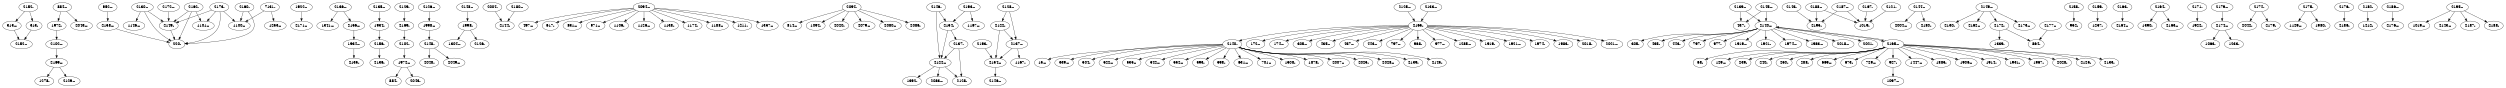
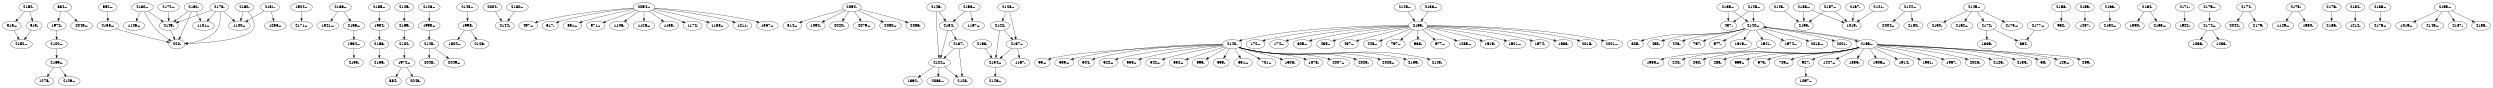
node "7131-": label "7131-" -> "2131-"
edge "2140+" -> "1983+": now "1921-" -> "1983+"
node "15+": label "15+" -> "95+"
